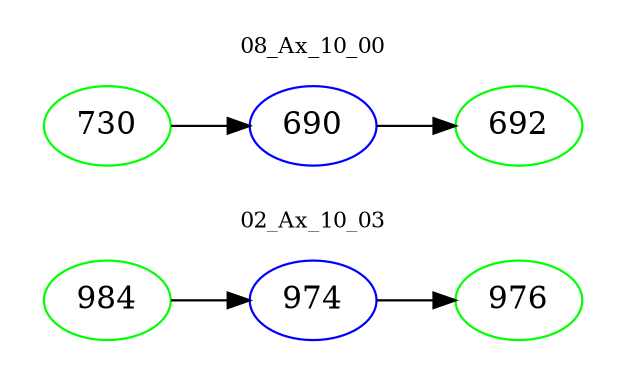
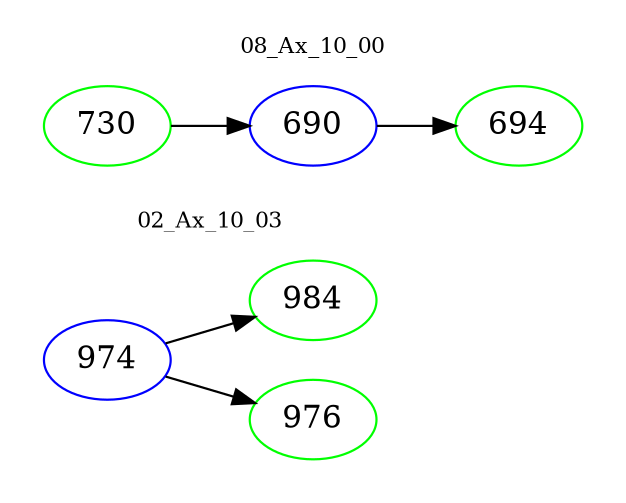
node "692": label "692" -> "694"
edge "984" -> "974": reversed
